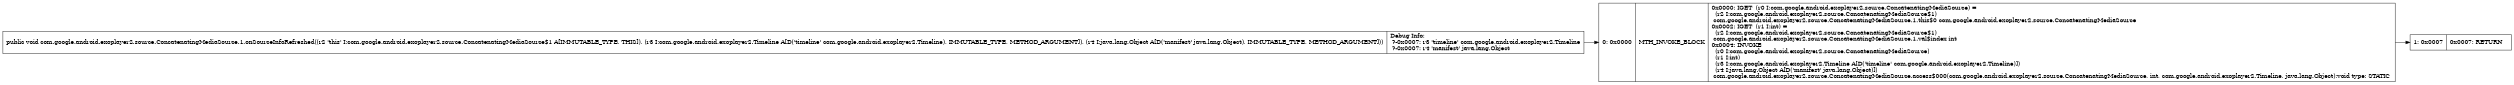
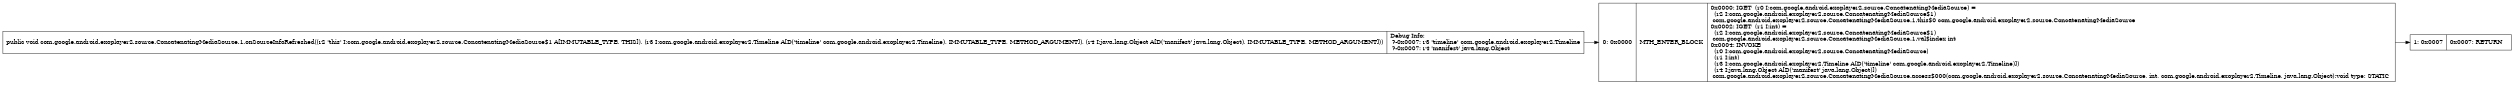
node "0: 0x0000": text "MTH_INVOKE_BLOCK" -> "MTH_ENTER_BLOCK"
